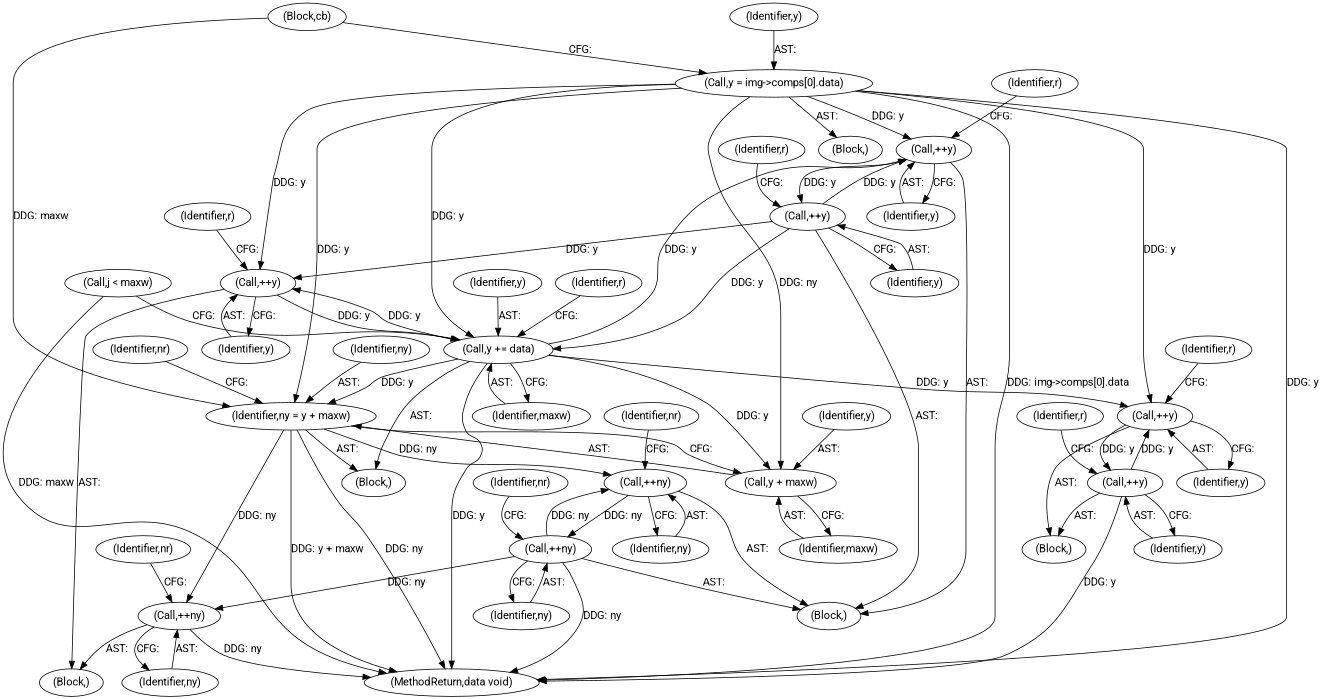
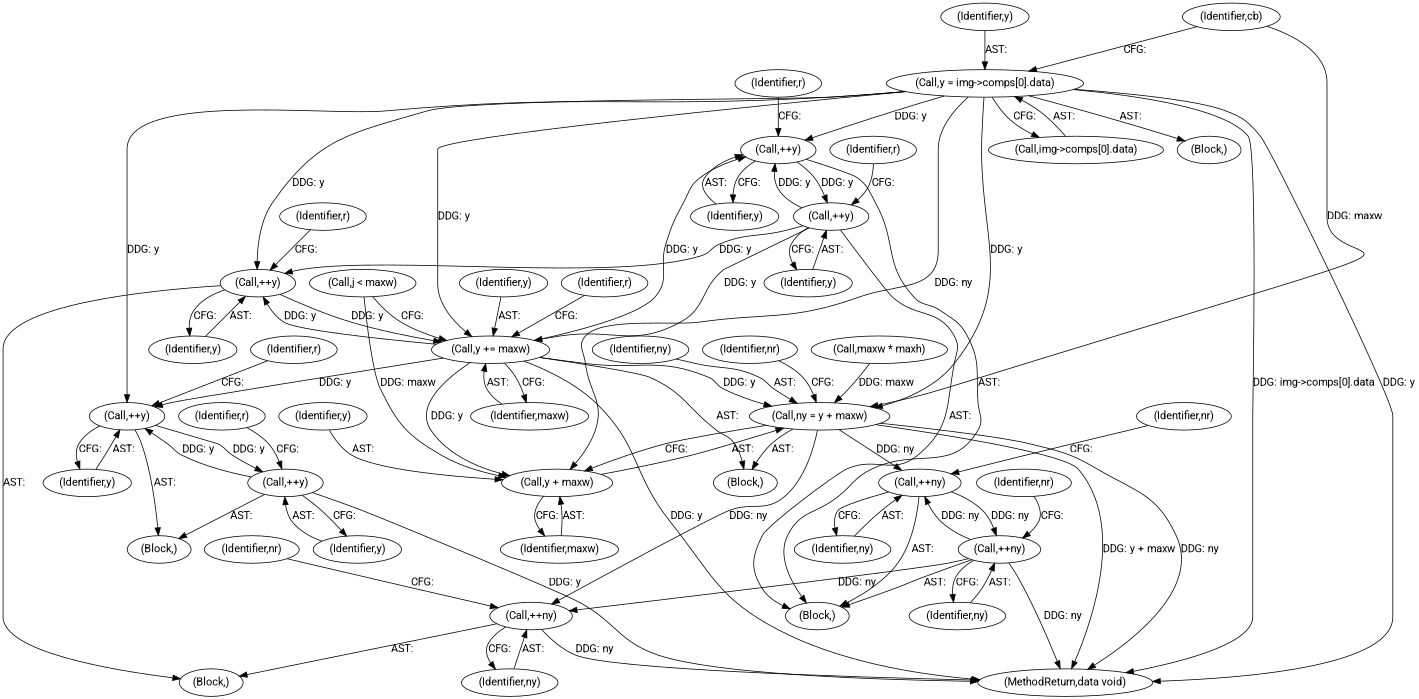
node "(Block,cb)": label "(Block,cb)" -> "(Identifier,cb)"
node "(Call,img->comps[0].data)": added
node "(Call,y += data)": label "(Call,y += data)" -> "(Call,y += maxw)"
node "(Call,maxw * maxh)": added
node "(Identifier,ny = y + maxw)": label "(Identifier,ny = y + maxw)" -> "(Call,ny = y + maxw)"
edge "(Call,j < maxw)" -> "(MethodReturn,data void)": now "(Call,j < maxw)" -> "(Call,y + maxw)"
